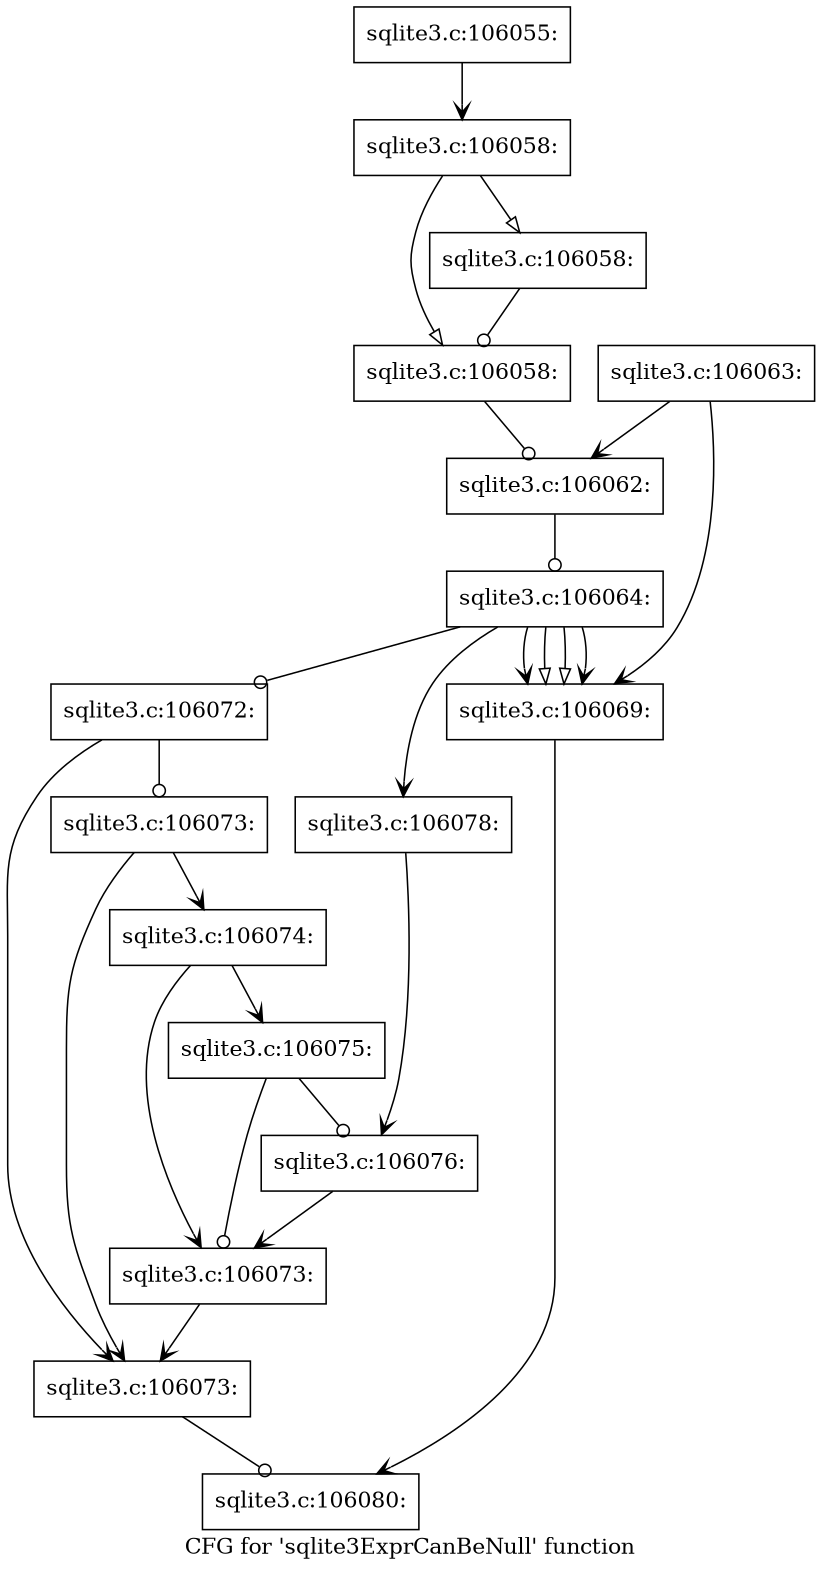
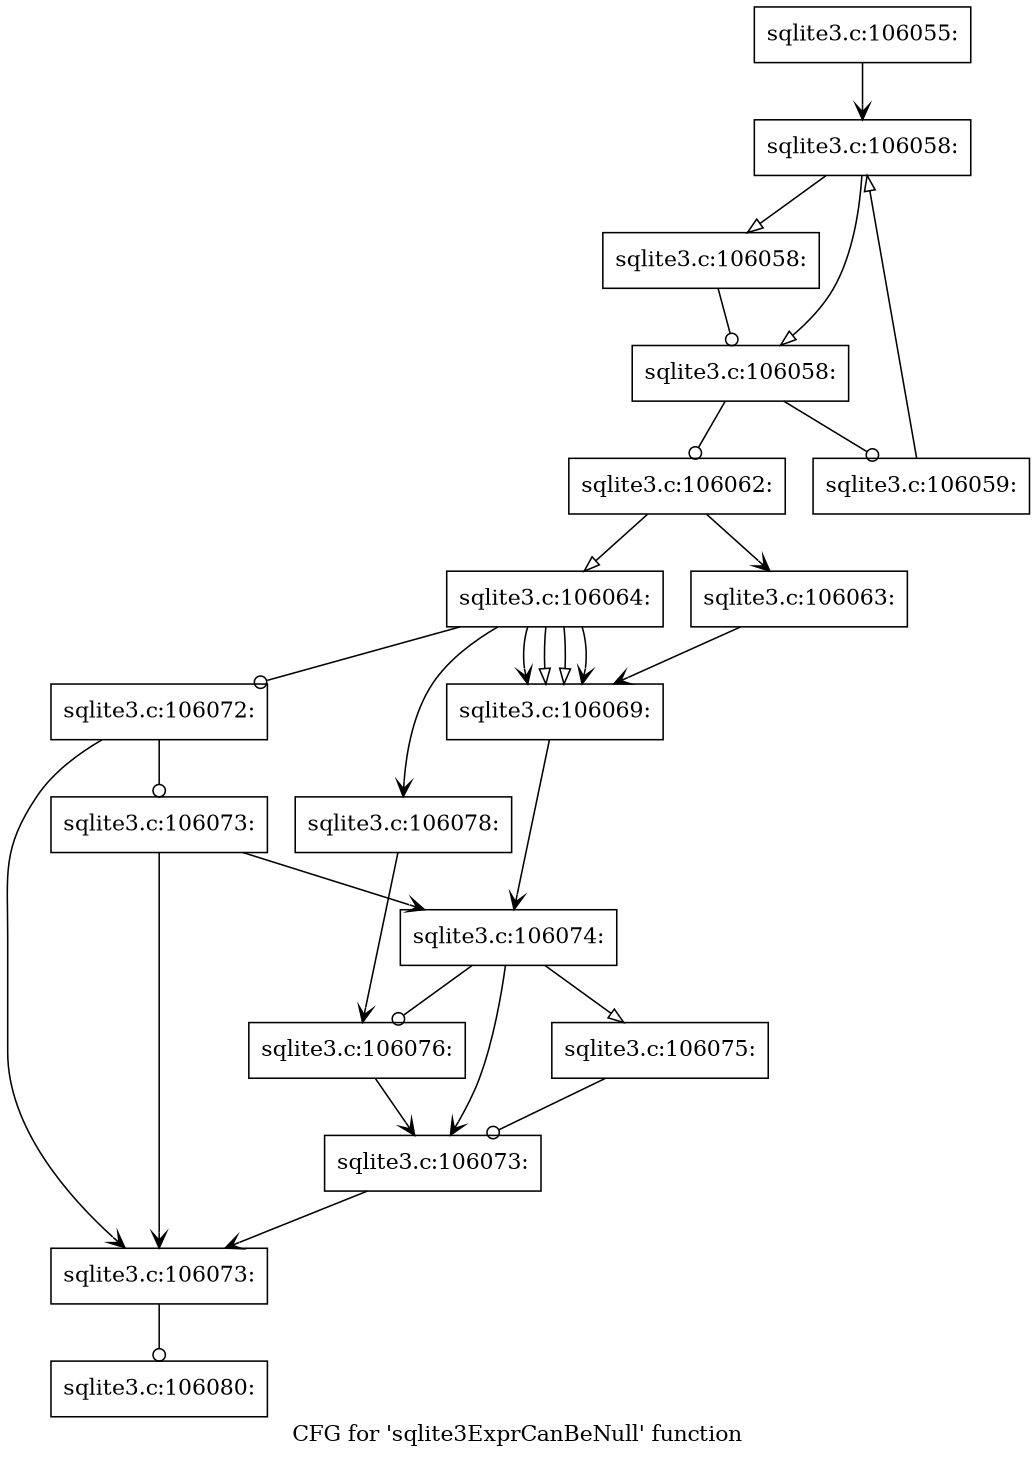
edge "sqlite3.c:106063:" -> "sqlite3.c:106062:": reversed
node "sqlite3.c:106059:": added
edge "sqlite3.c:106062:" -> "sqlite3.c:106064:": arrowhead odot -> onormal
edge "sqlite3.c:106074:" -> "sqlite3.c:106075:": arrowhead vee -> onormal
edge "sqlite3.c:106075:" -> "sqlite3.c:106076:": now "sqlite3.c:106074:" -> "sqlite3.c:106076:"
edge "sqlite3.c:106069:" -> "sqlite3.c:106080:": now "sqlite3.c:106069:" -> "sqlite3.c:106074:"
